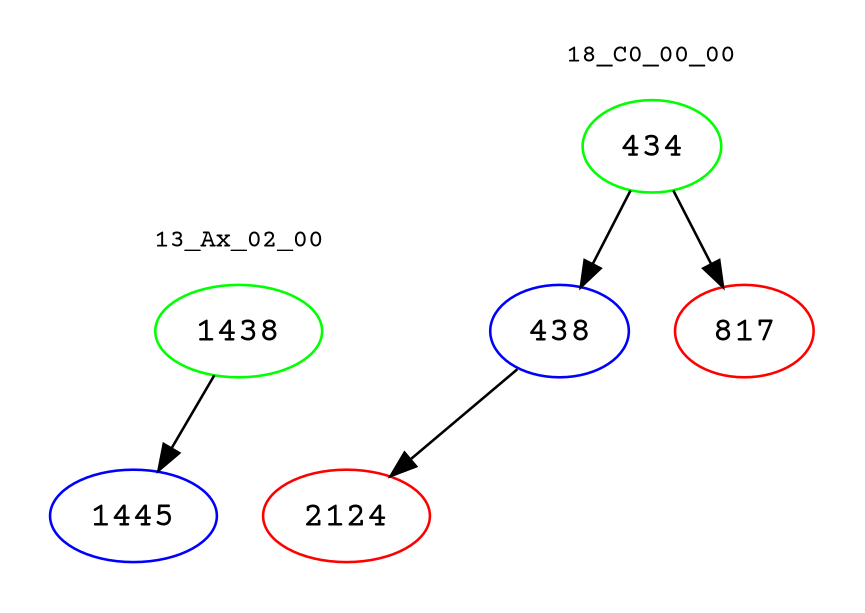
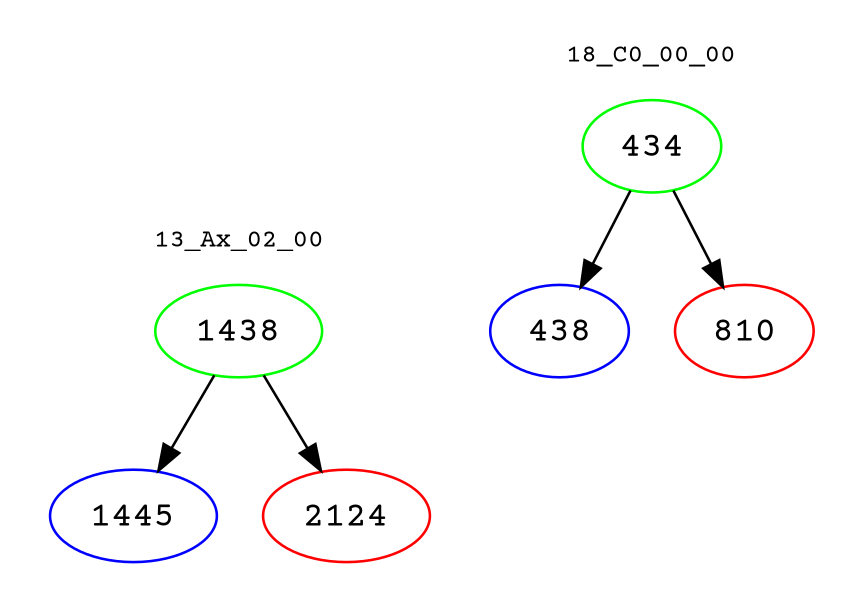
node "817": label "817" -> "810"
edge "438" -> "2124": now "1438" -> "2124"
